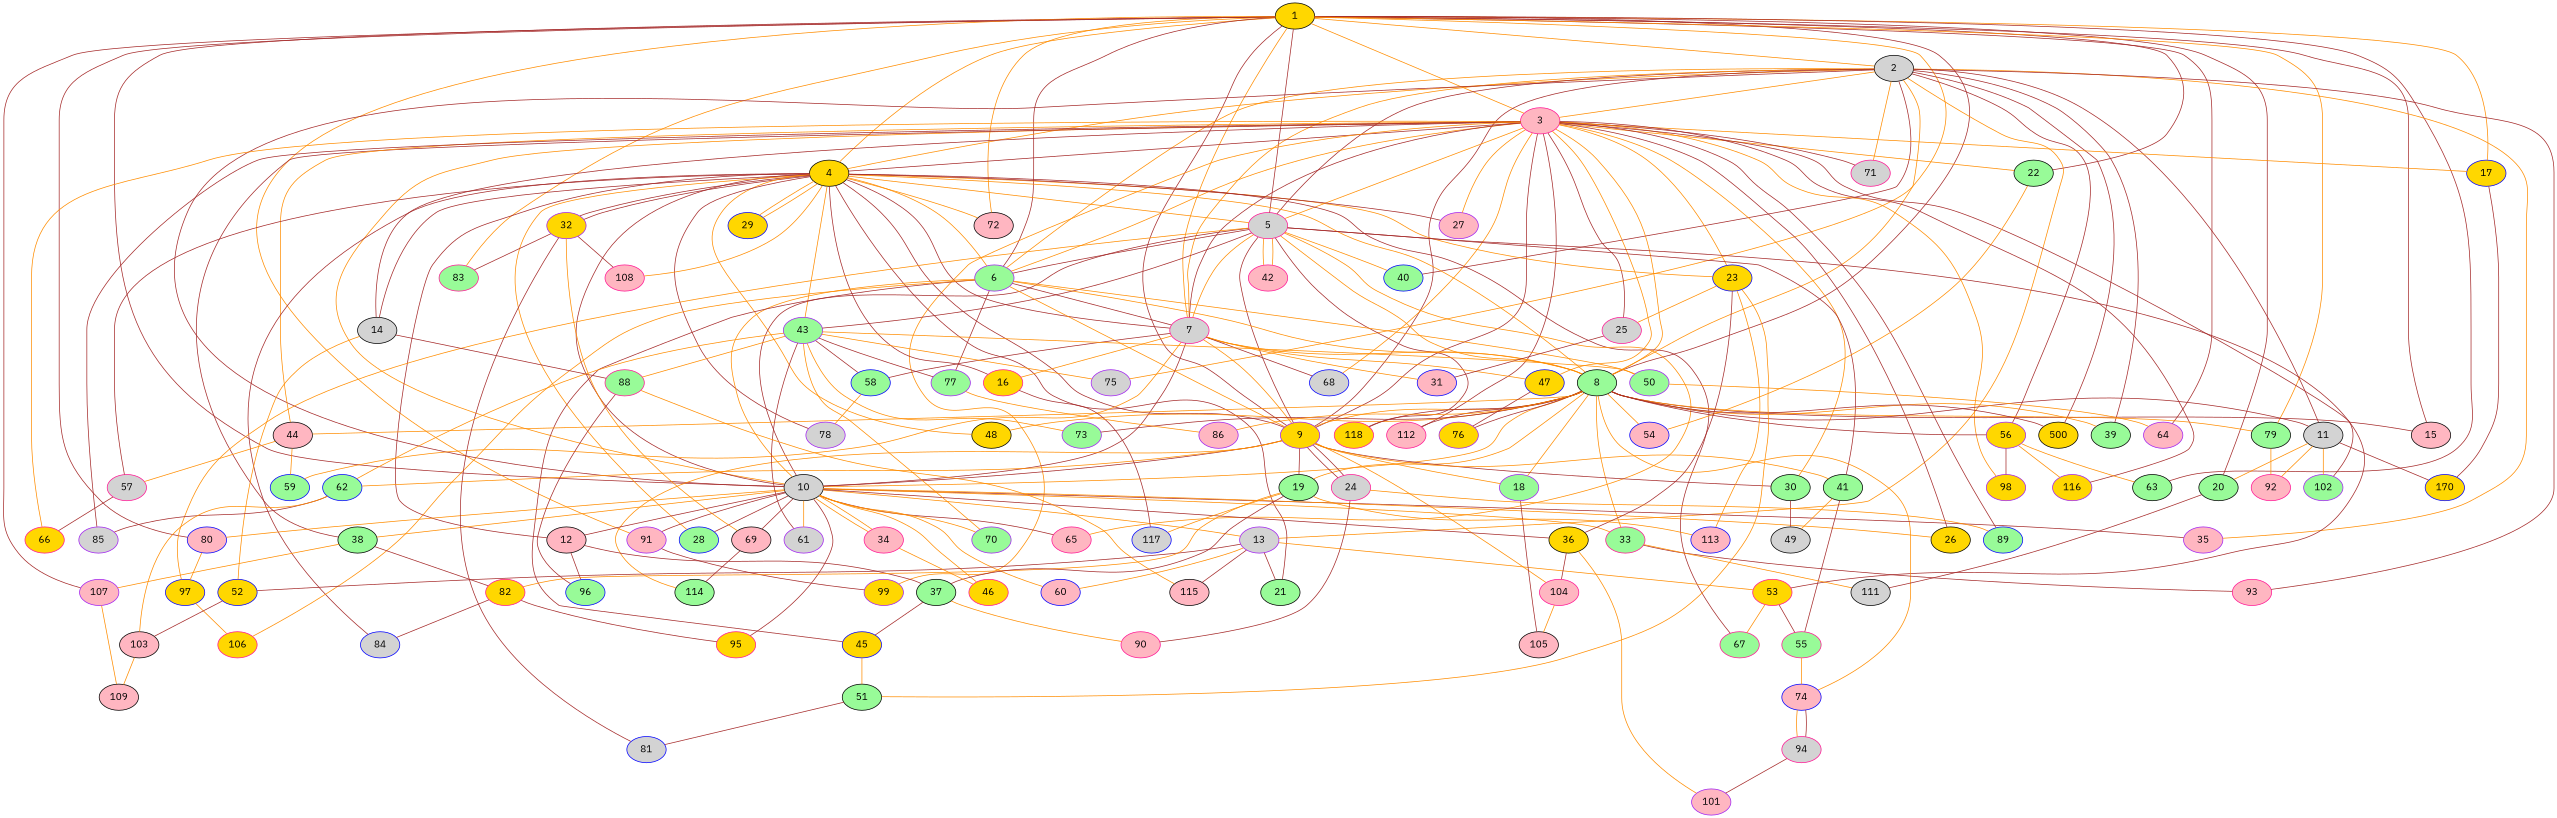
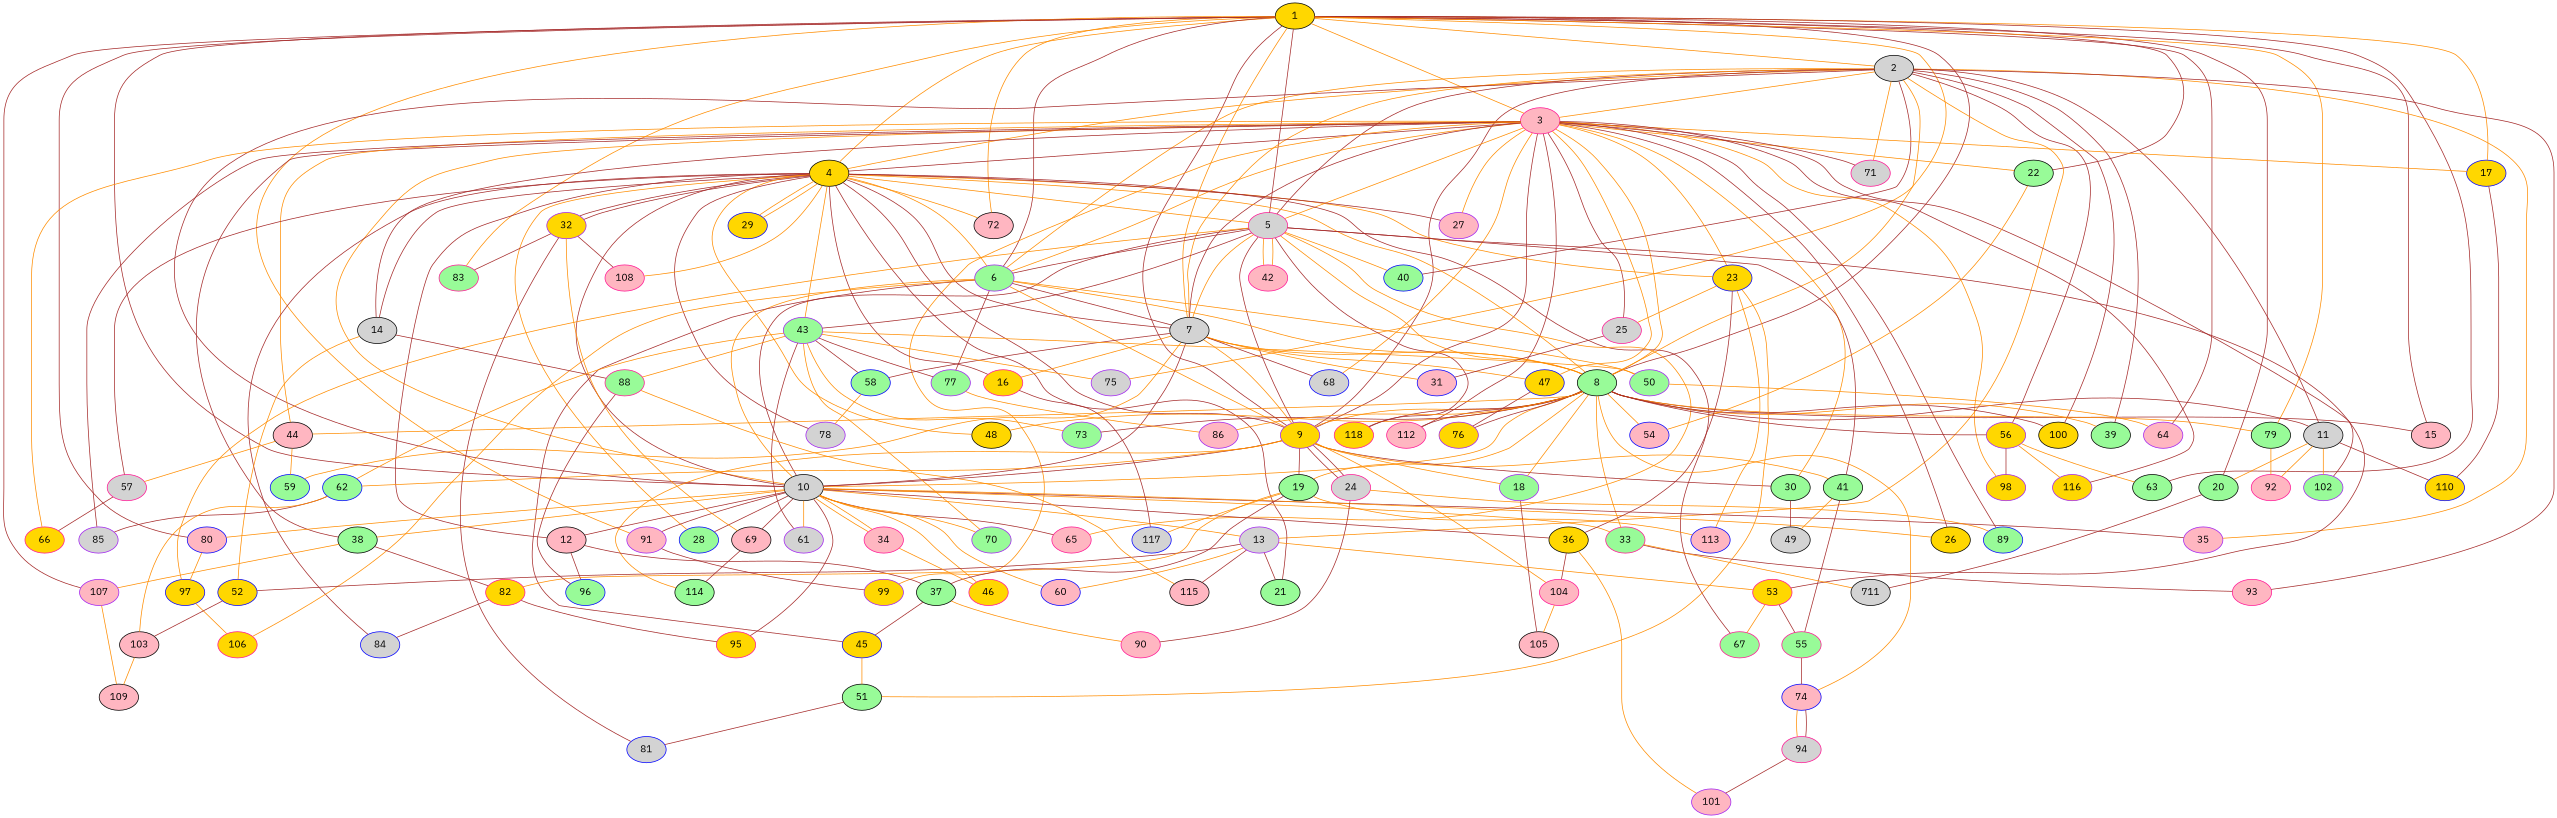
node "7": color deeppink -> black
node "500": label "500" -> "100"
node "170": label "170" -> "110"
node "111": label "111" -> "711"
edge "55" -- "74": color darkorange -> brown
